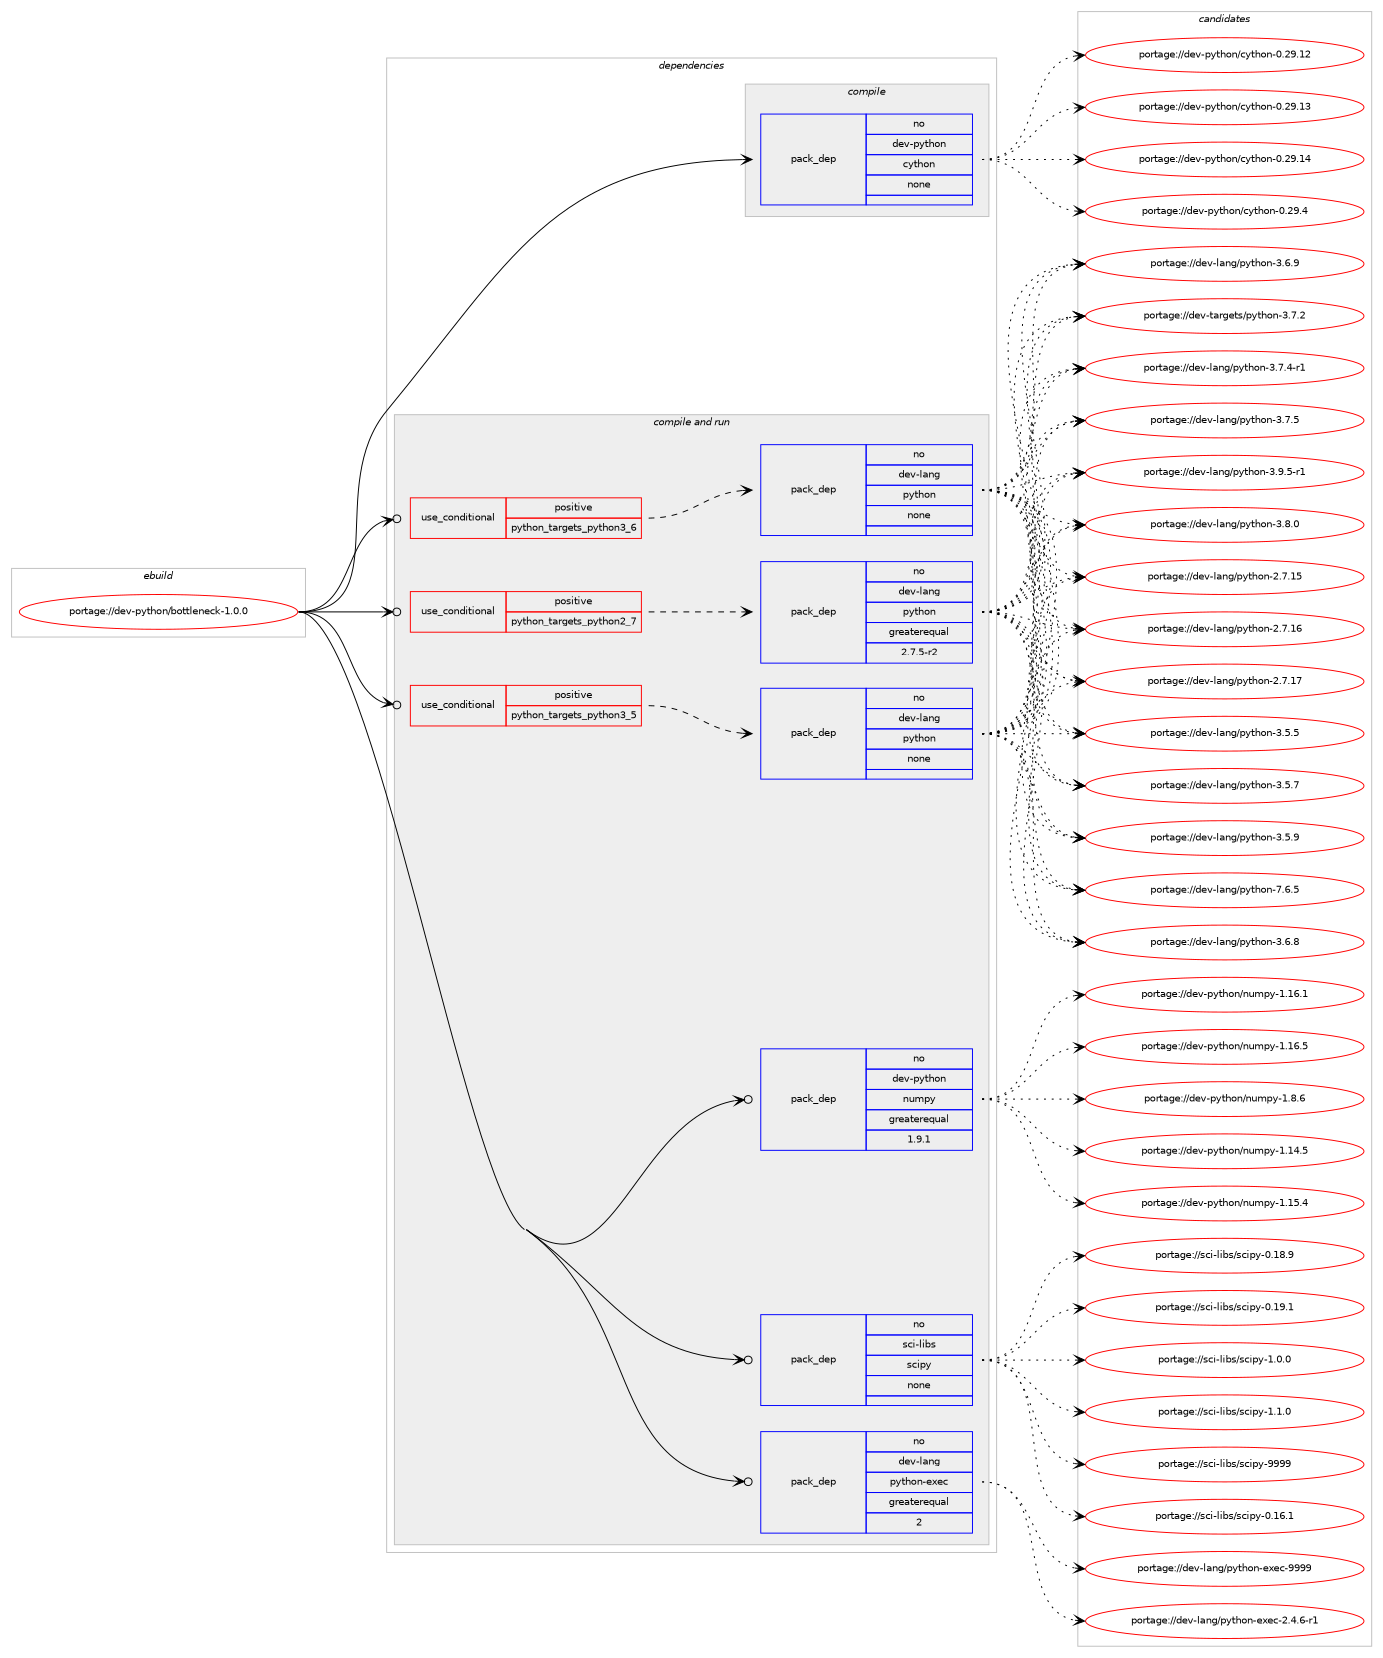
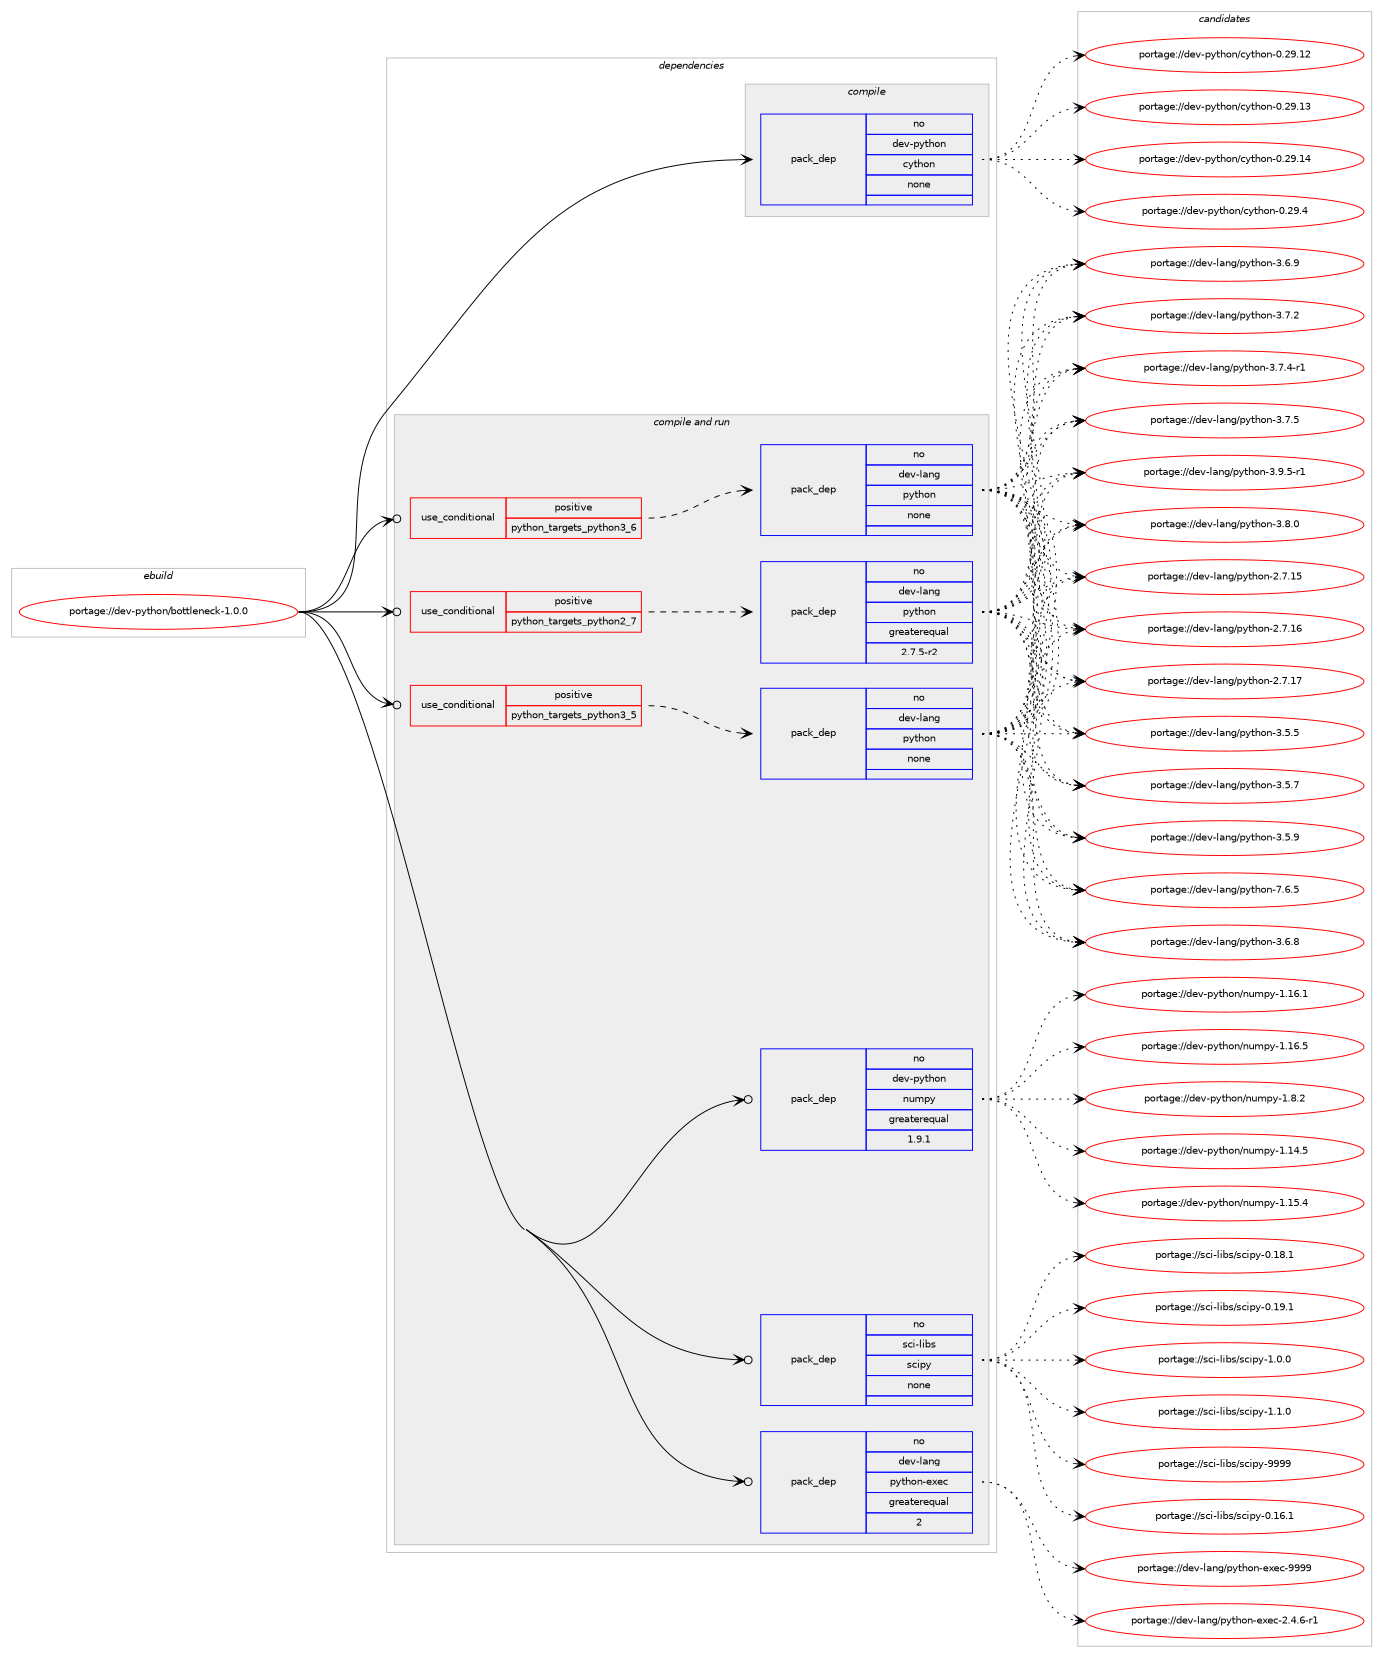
node "portage://dev-targets/python-3.7.2": label "portage://dev-targets/python-3.7.2" -> "portage://dev-lang/python-3.7.2"
node "portage://dev-python/numpy-1.8.6": label "portage://dev-python/numpy-1.8.6" -> "portage://dev-python/numpy-1.8.2"
node "portage://sci-libs/scipy-0.18.9": label "portage://sci-libs/scipy-0.18.9" -> "portage://sci-libs/scipy-0.18.1"
